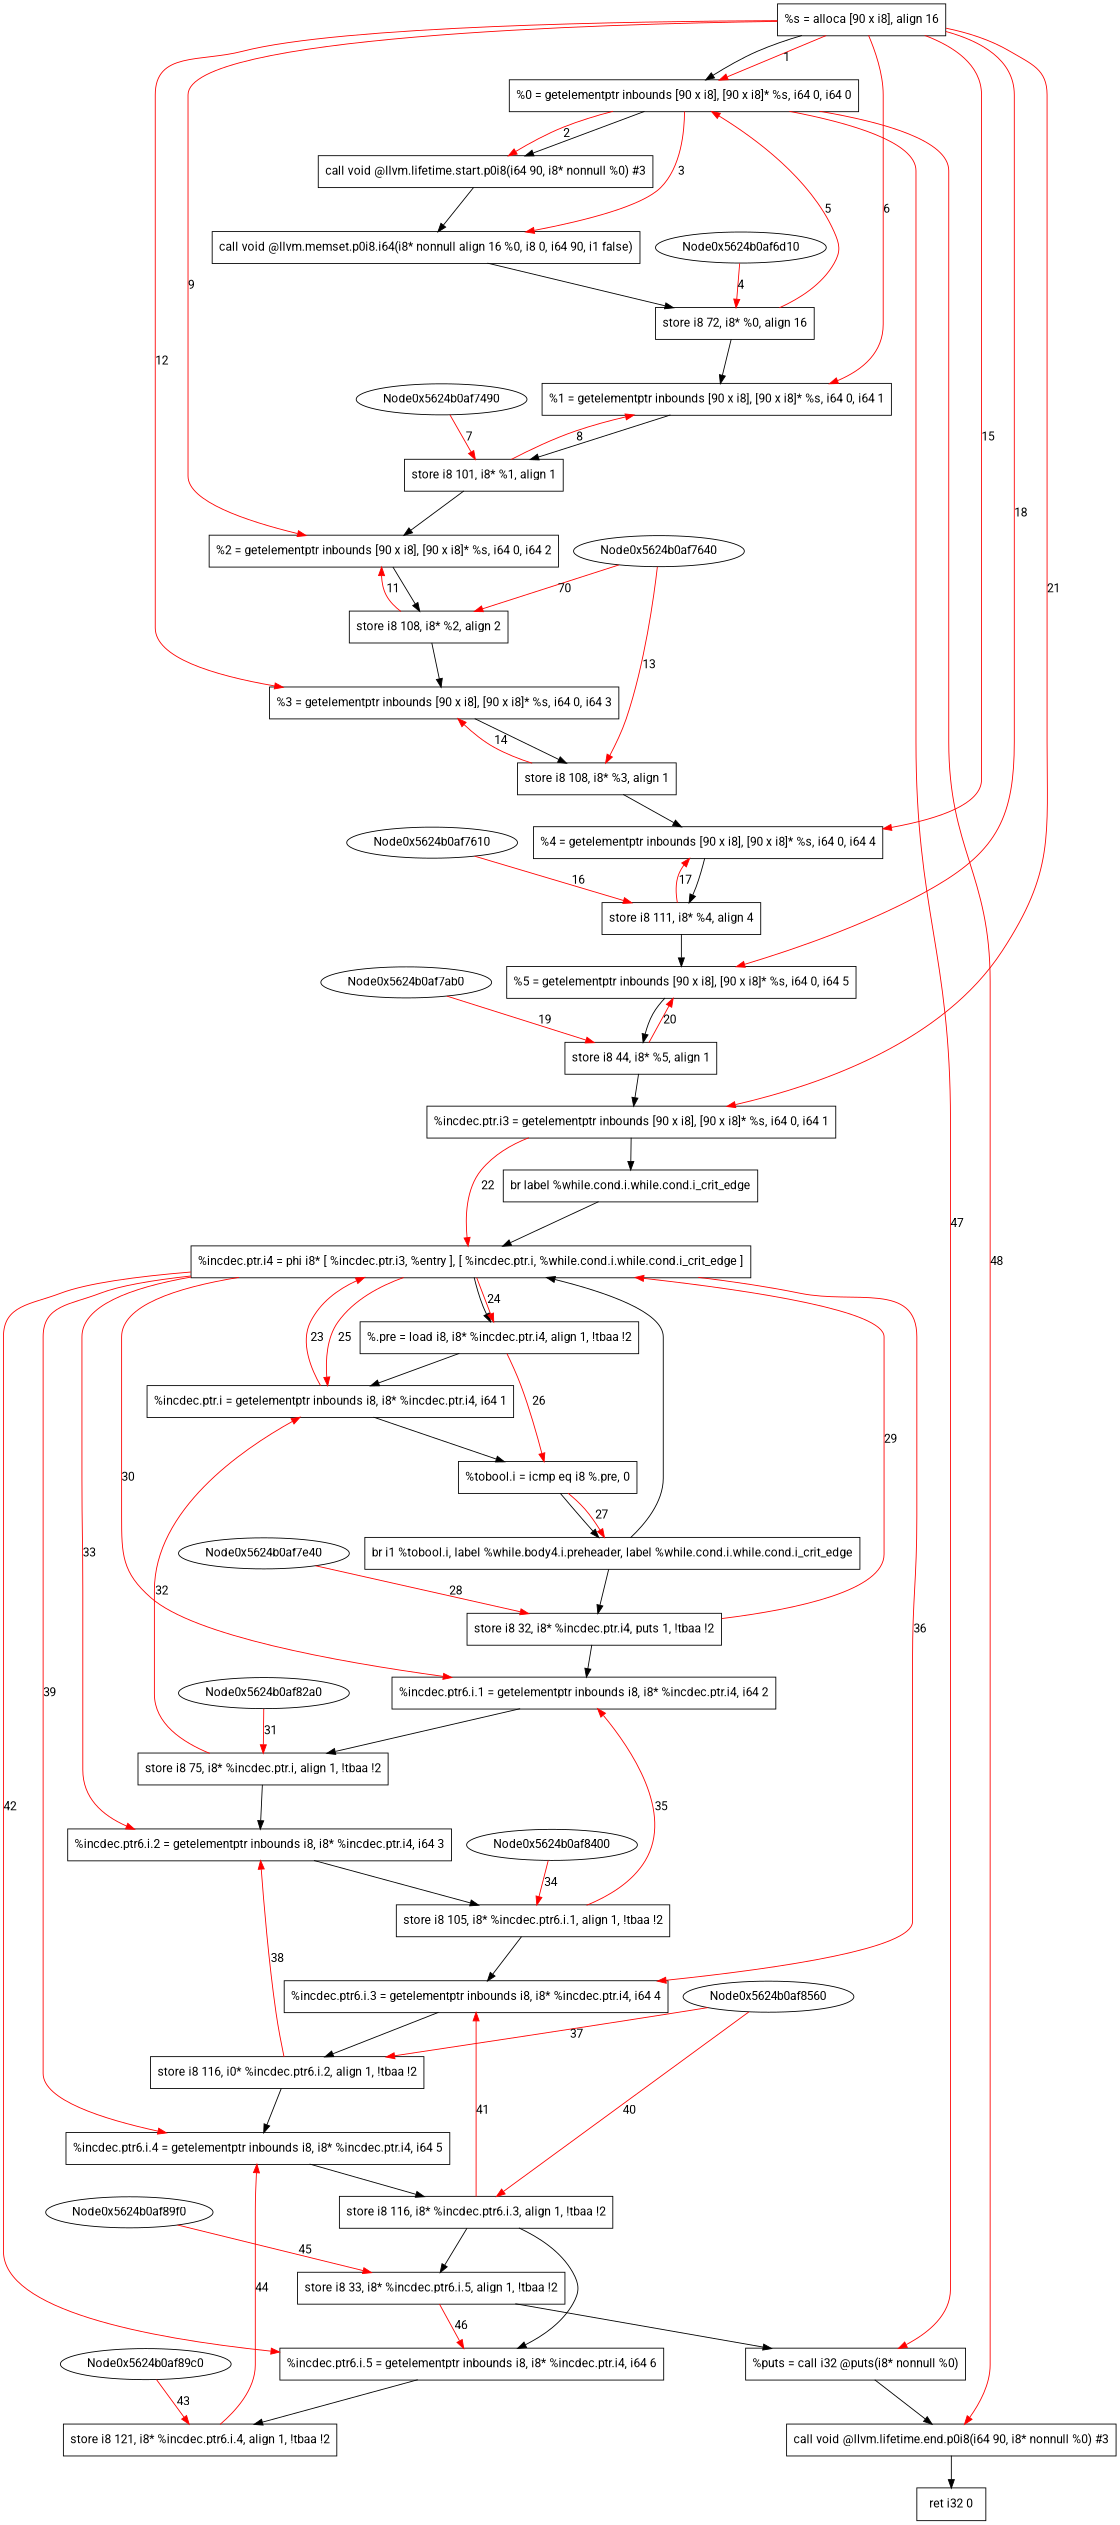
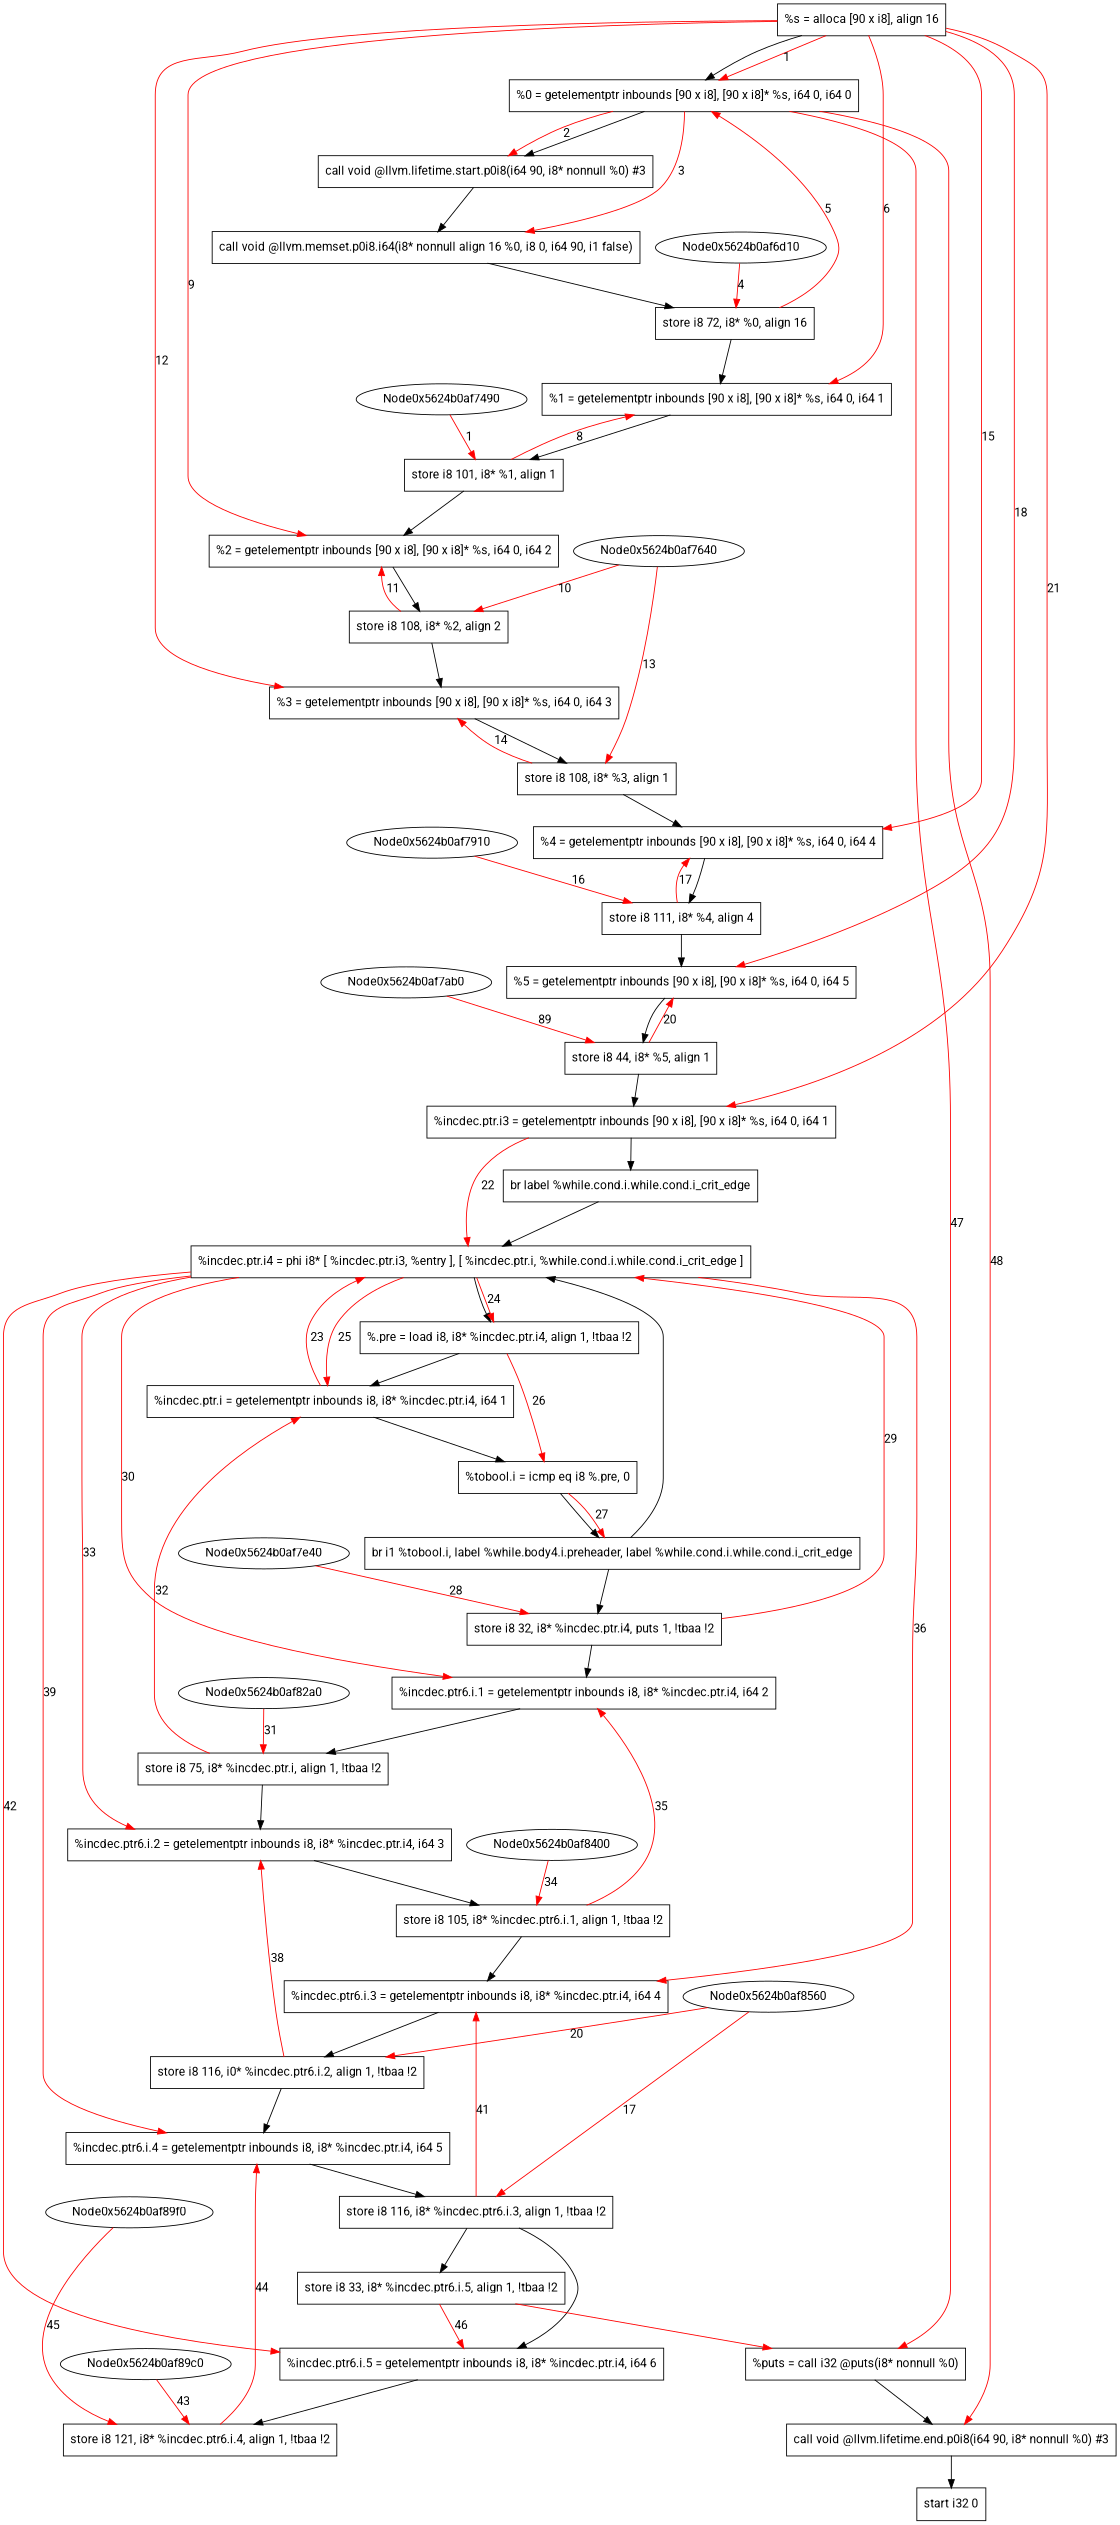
edge "Node0x5624b0af7490" -> "store i8 101, i8* %1, align 1": label "7" -> "1"
edge "Node0x5624b0af7640" -> "store i8 108, i8* %2, align 2": label "70" -> "10"
node "Node0x5624b0af7610": label "Node0x5624b0af7610" -> "Node0x5624b0af7910"
edge "Node0x5624b0af7ab0" -> "store i8 44, i8* %5, align 1": label "19" -> "89"
edge "Node0x5624b0af8560" -> "store i8 116, i0* %incdec.ptr6.i.2, align 1, !tbaa !2": label "37" -> "20"
edge "Node0x5624b0af8560" -> "store i8 116, i8* %incdec.ptr6.i.3, align 1, !tbaa !2": label "40" -> "17"
edge "Node0x5624b0af89f0" -> "store i8 33, i8* %incdec.ptr6.i.5, align 1, !tbaa !2": now "Node0x5624b0af89f0" -> "store i8 121, i8* %incdec.ptr6.i.4, align 1, !tbaa !2"
edge "store i8 33, i8* %incdec.ptr6.i.5, align 1, !tbaa !2" -> "%puts = call i32 @puts(i8* nonnull %0)": color black -> red
node "ret i32 0": label "ret i32 0" -> "start i32 0"
